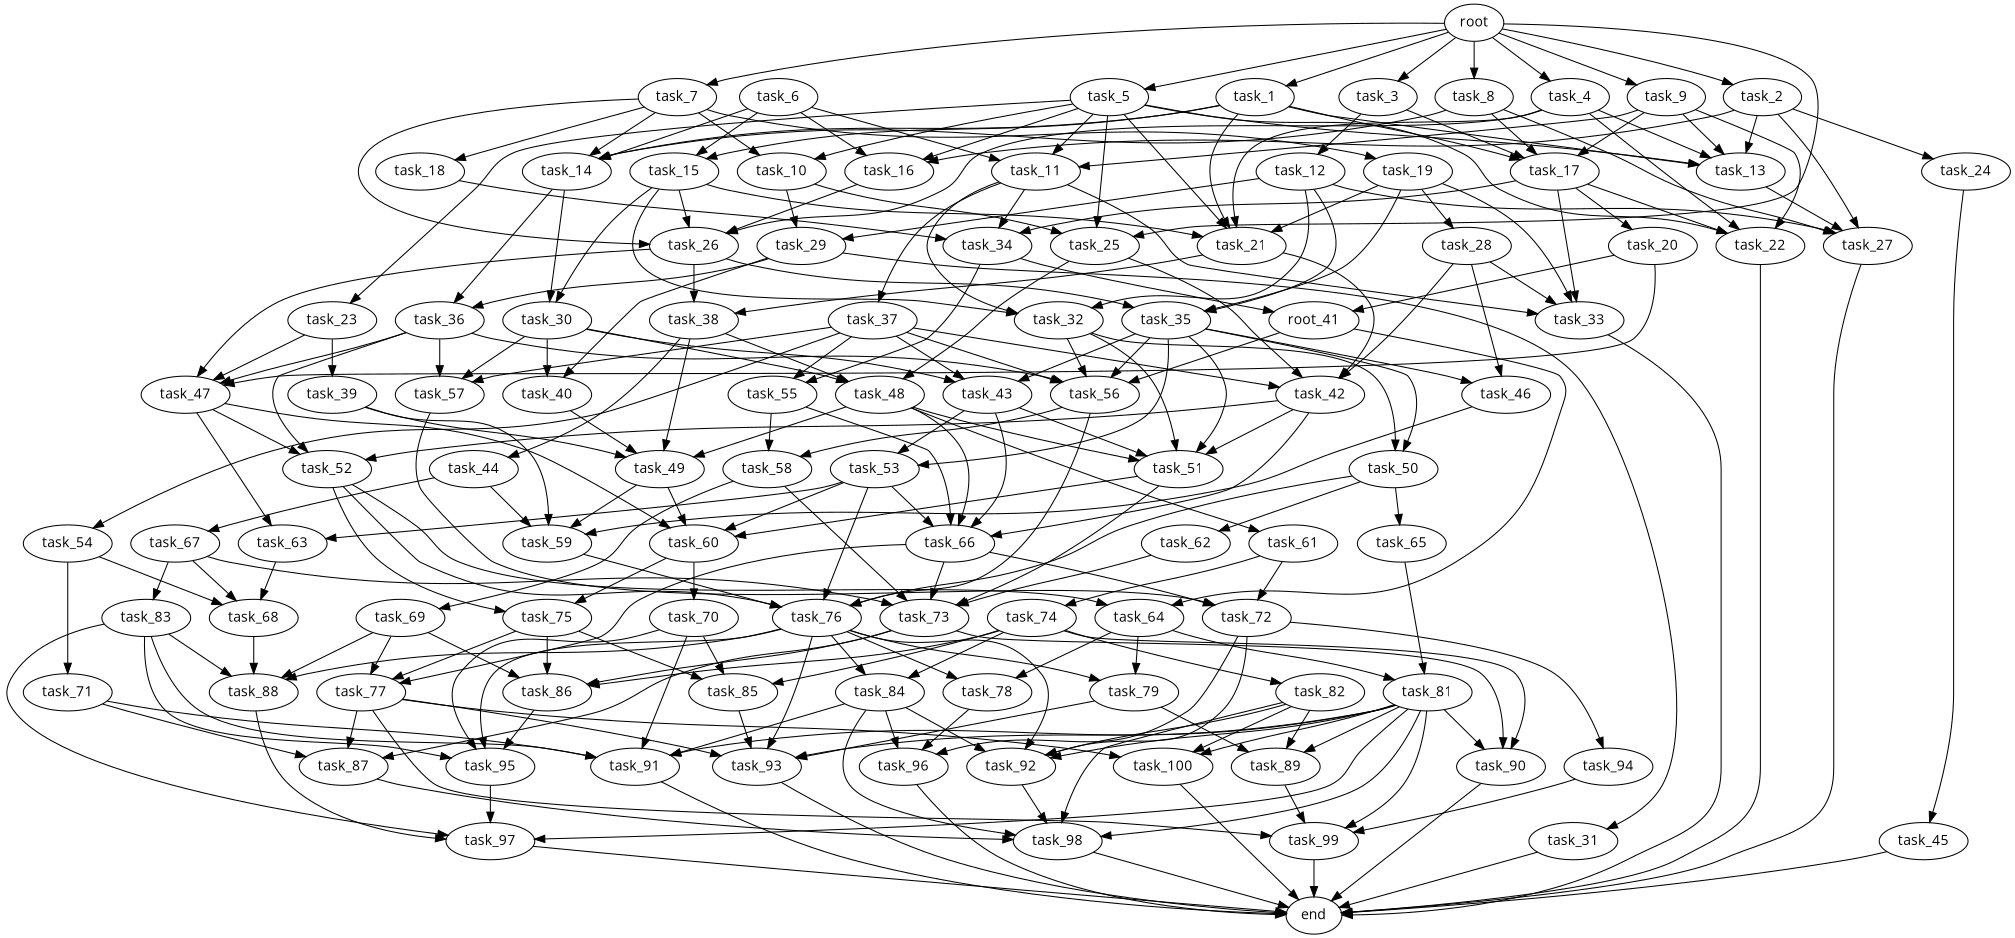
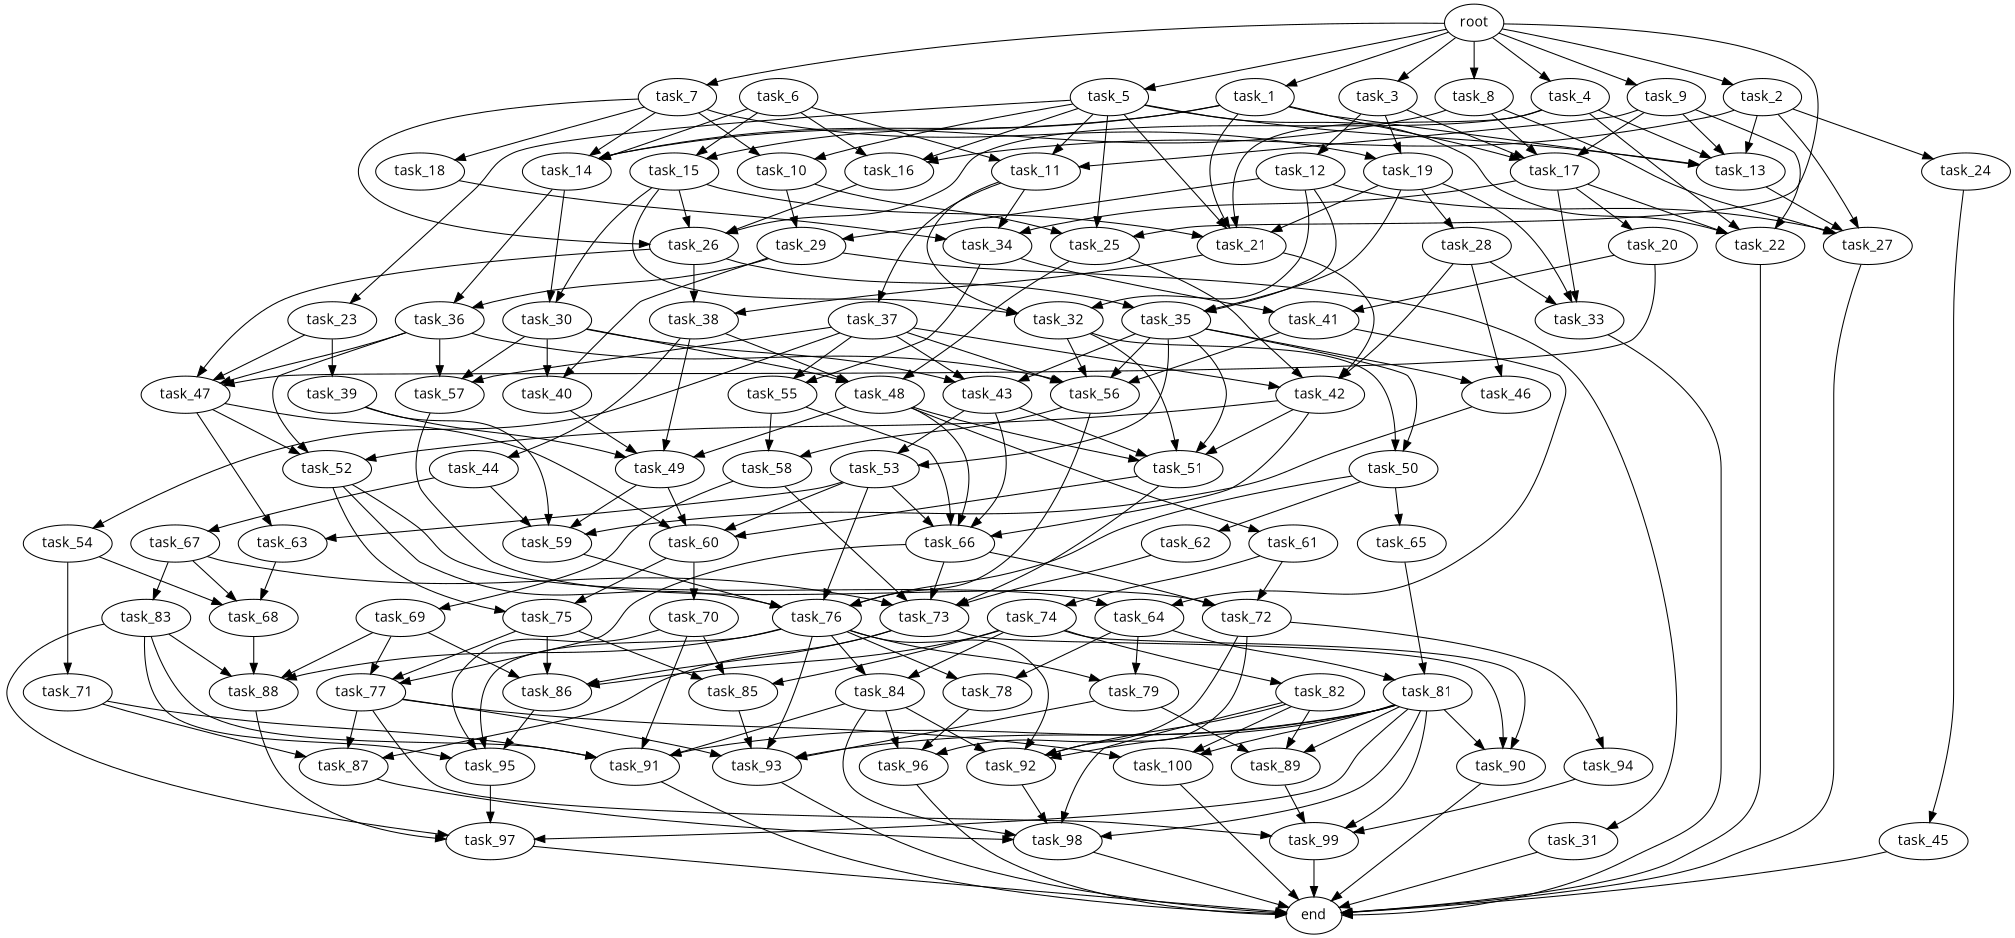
edge "task_3" -> "task_19": added
edge "task_11" -> "task_33": removed
node "root_41": label "root_41" -> "task_41"
